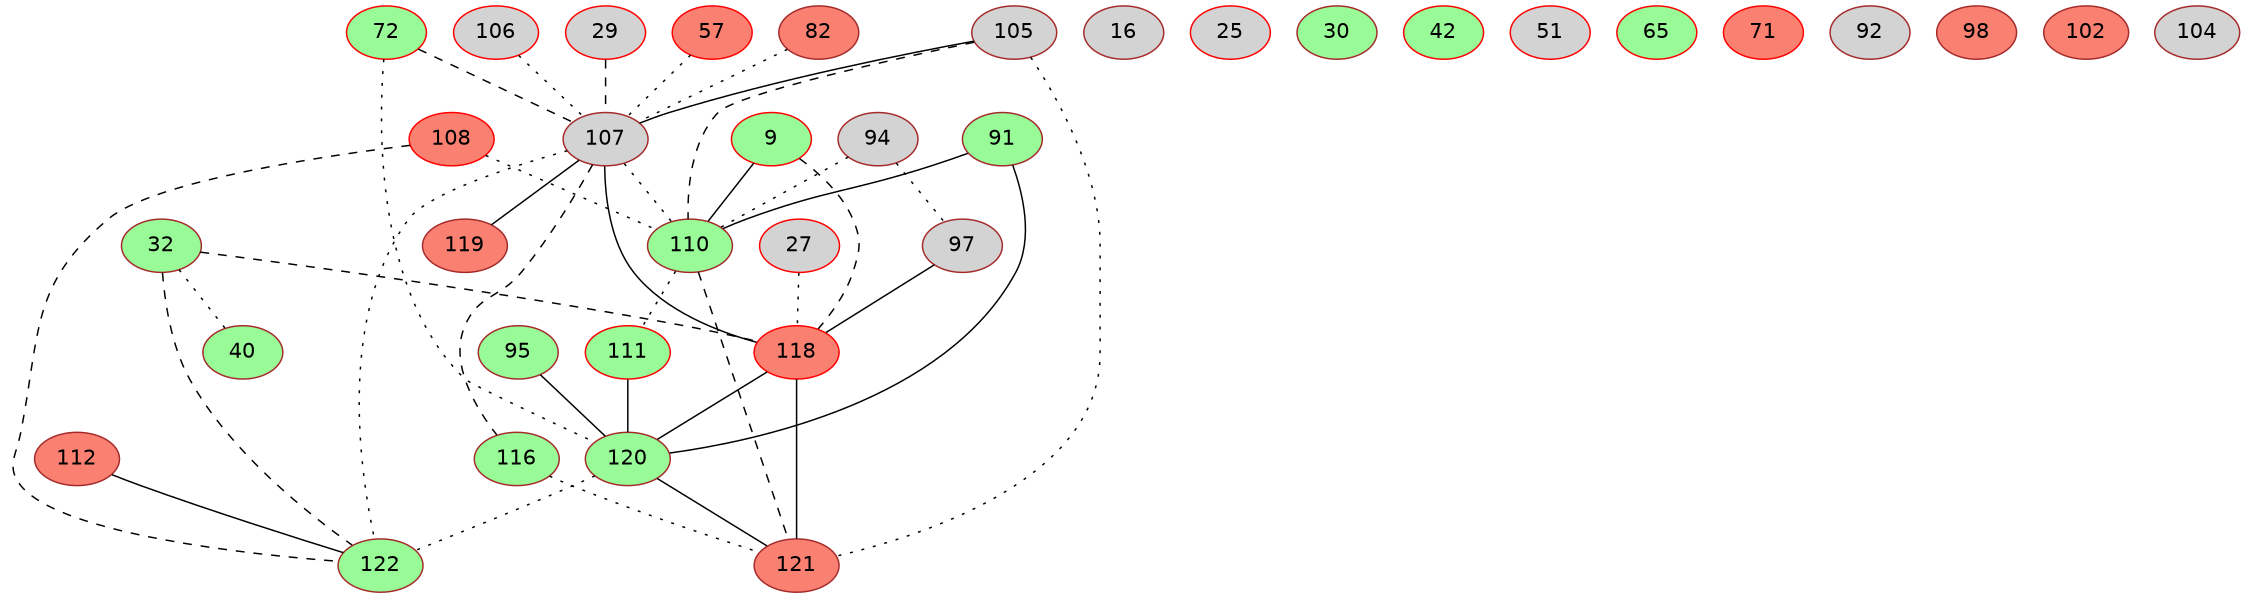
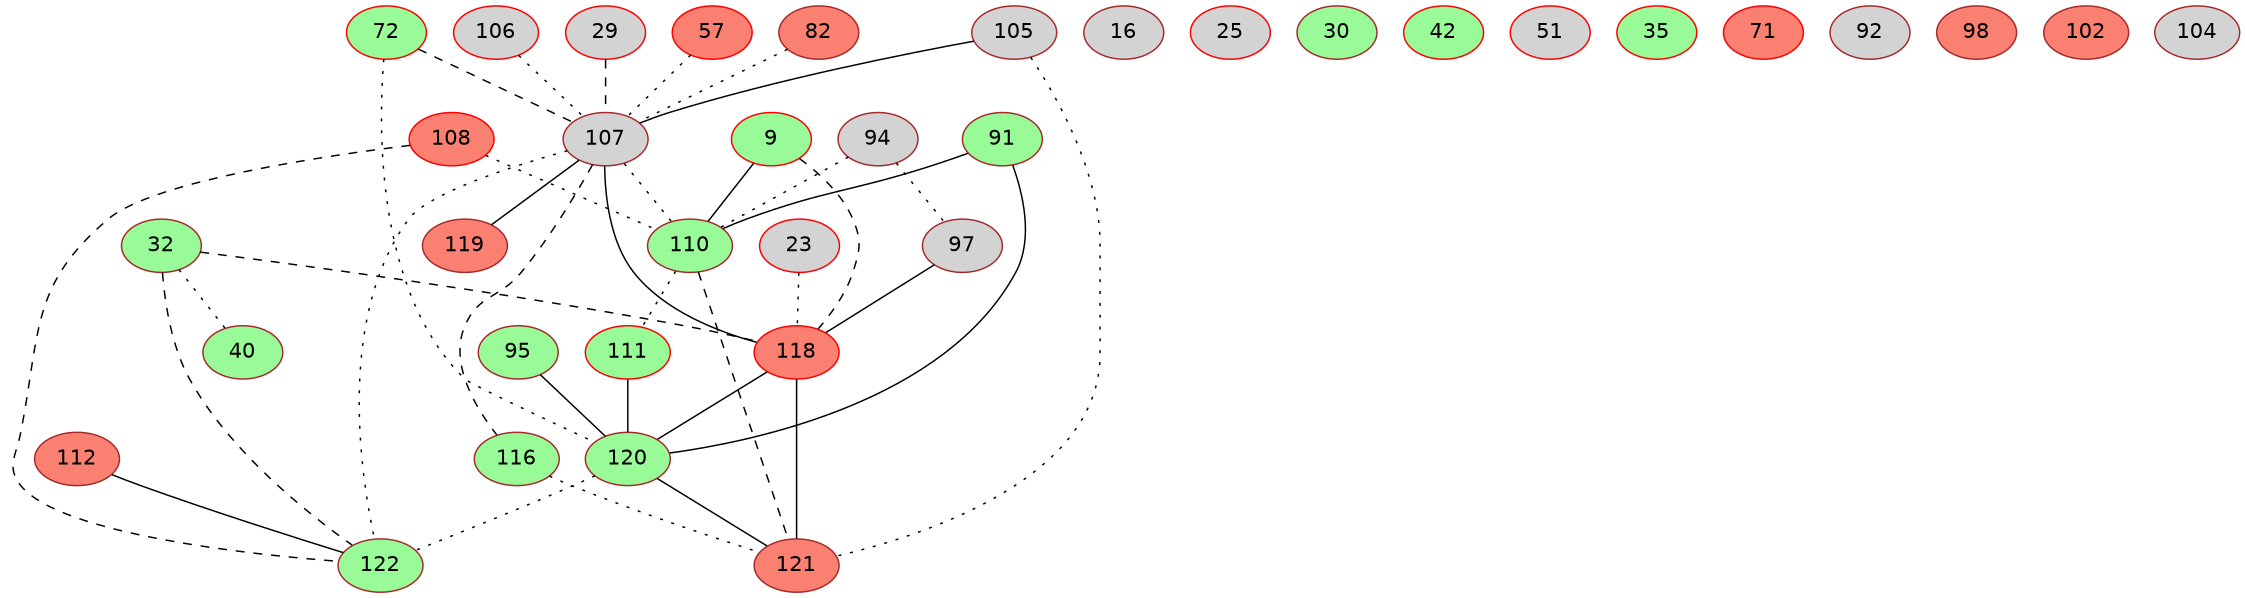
node "65": label "65" -> "35"
edge "105" -- "110": removed
node "27": label "27" -> "23"
